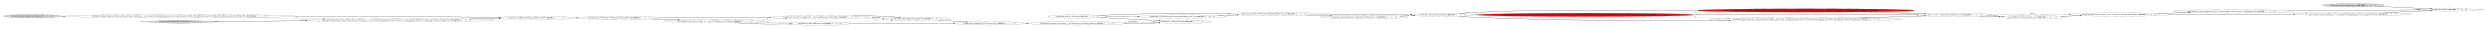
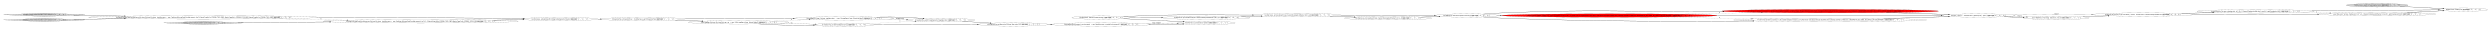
node "testHarness.endInput()@@@20@@@['1', '1', '1']": shape diamond -> ellipse
node "testDeclineCallOnCancelBarrierTwoInputs['1', '0', '0']": added
node "testDeclineCallOnCancelBarrierTwoInputs['0', '1', '0']": shape ellipse -> diamond
